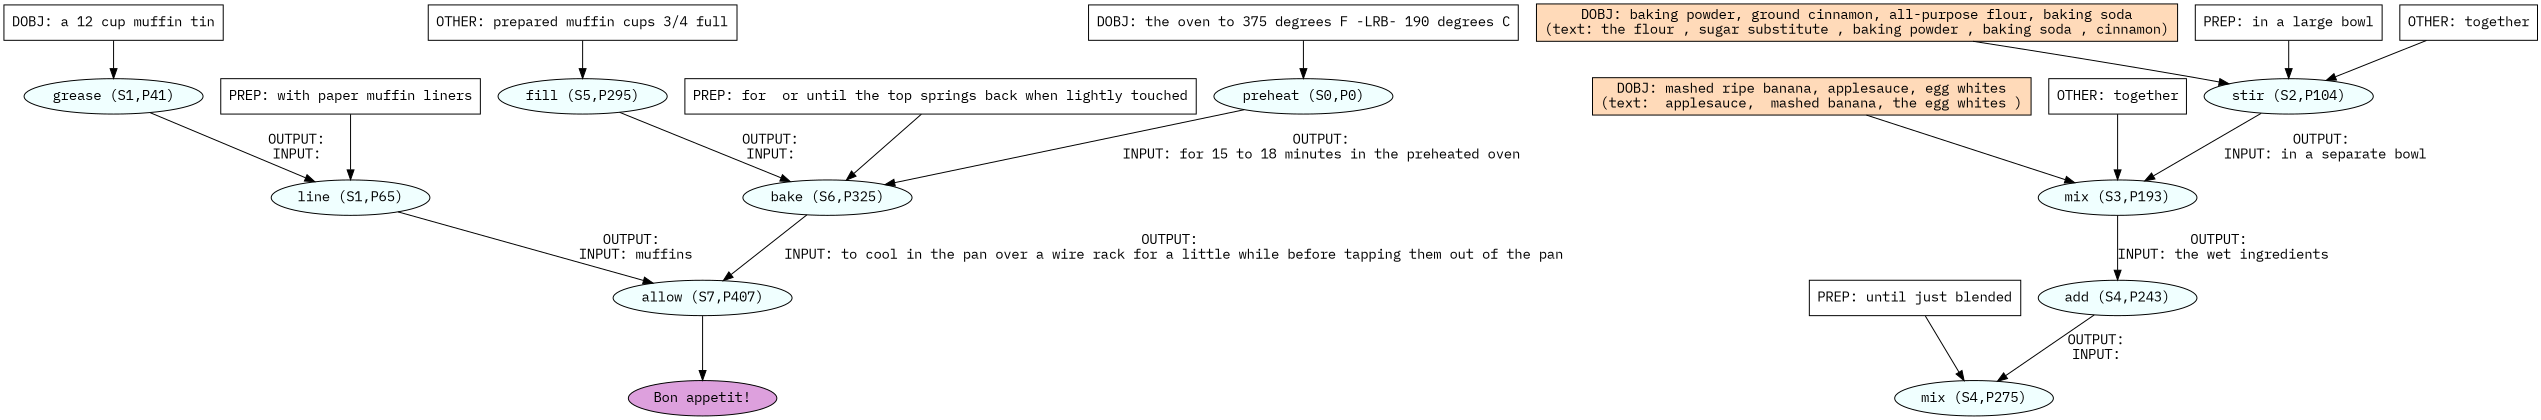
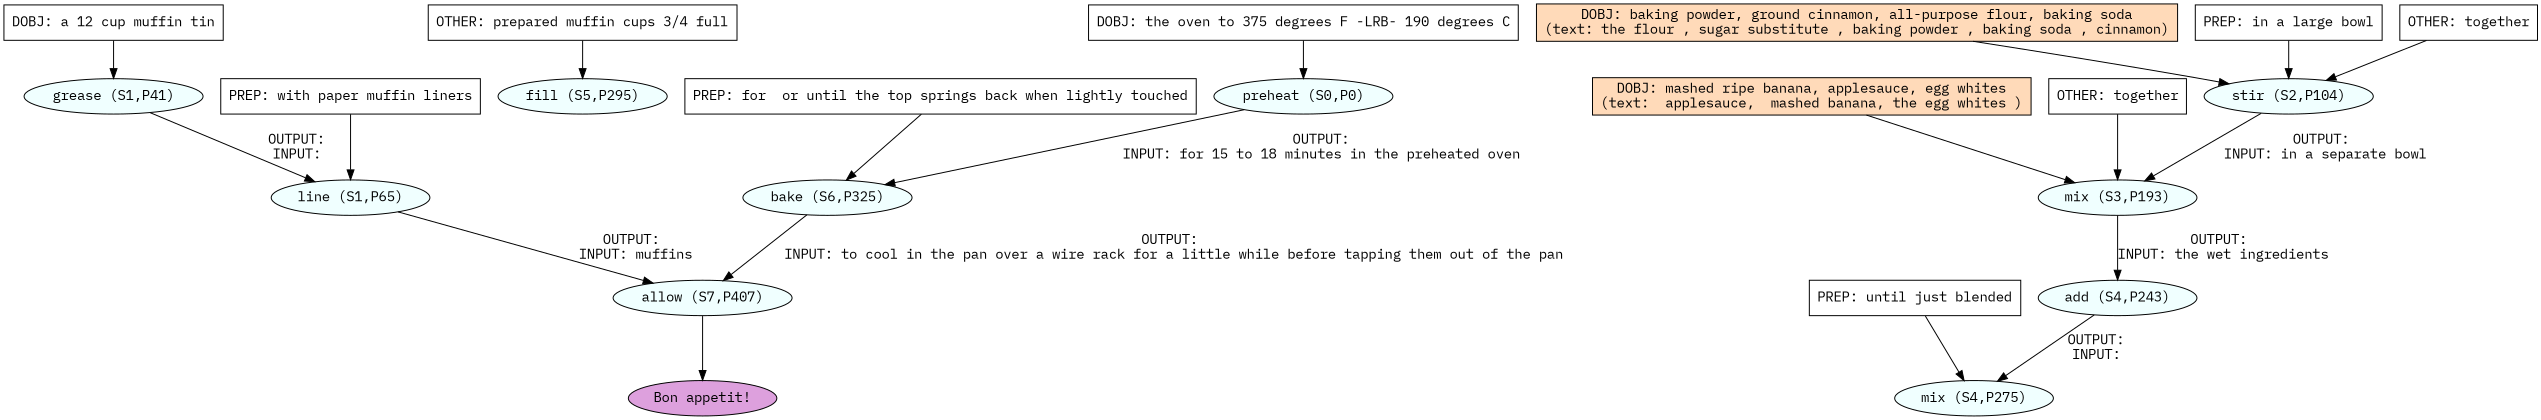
edge "fill (S5,P295)" -> "bake (S6,P325)": removed, label "OUTPUT: INPUT:"
